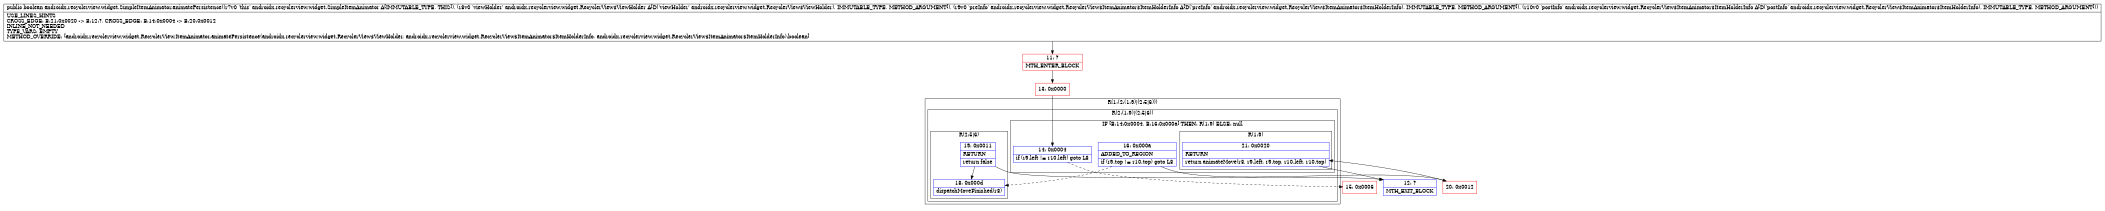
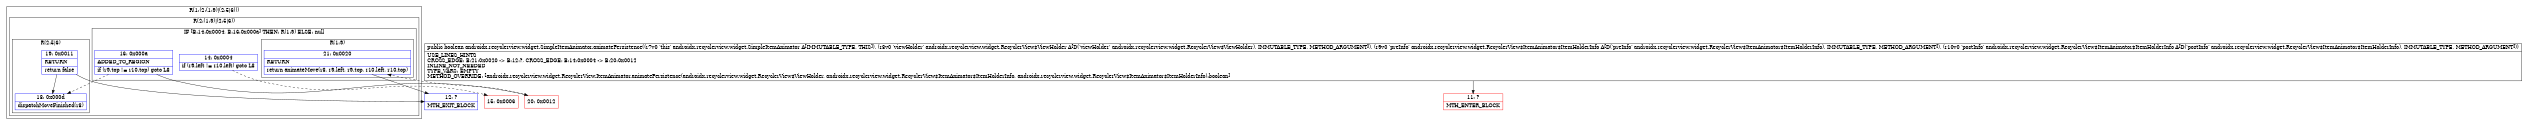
node "13: 0x0000": removed
edge "20: 0x0012" -> "21: 0x0020": style solid -> dashed
